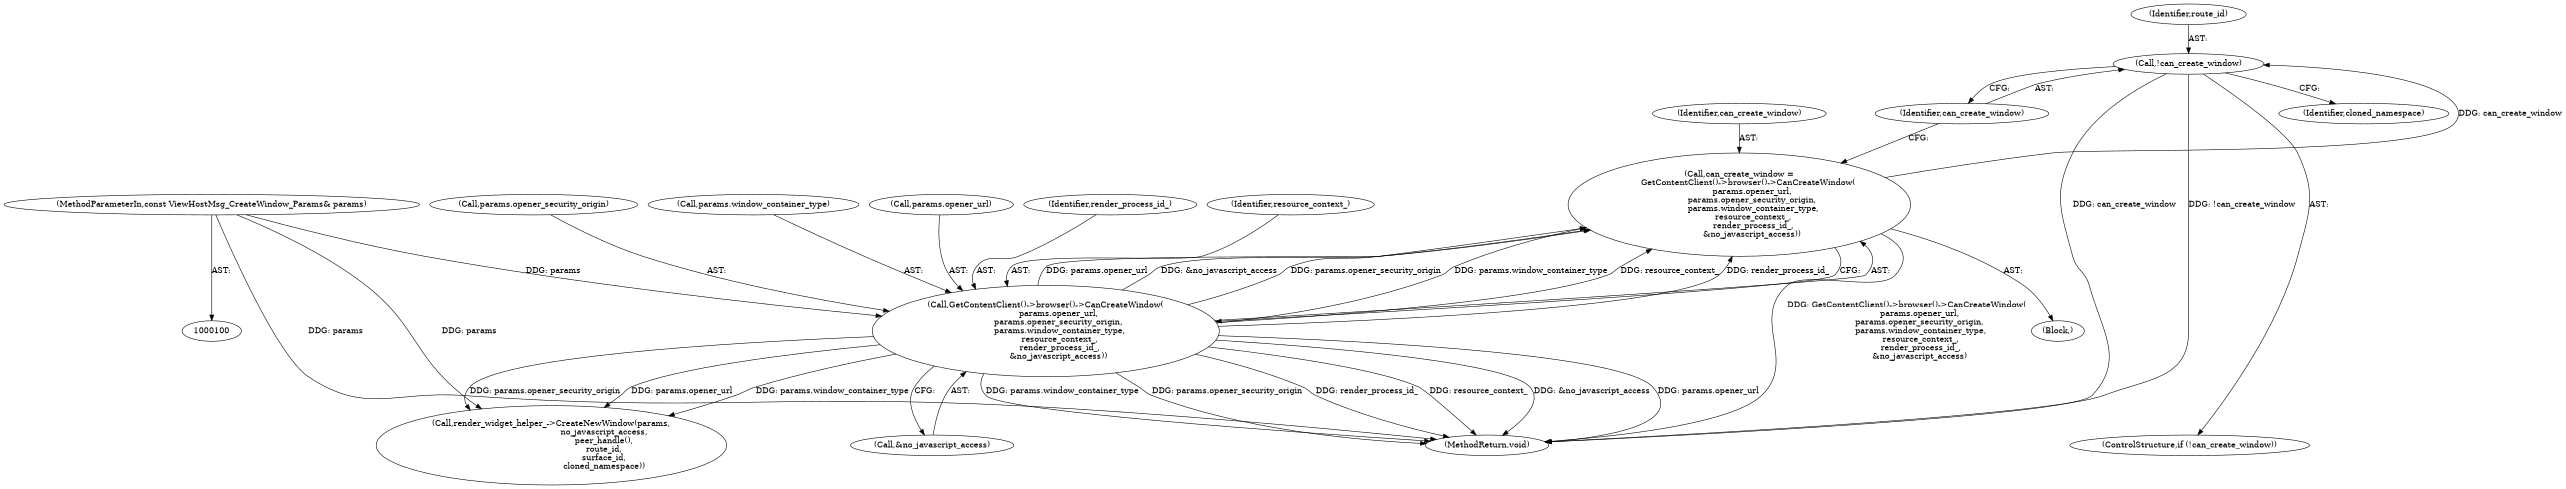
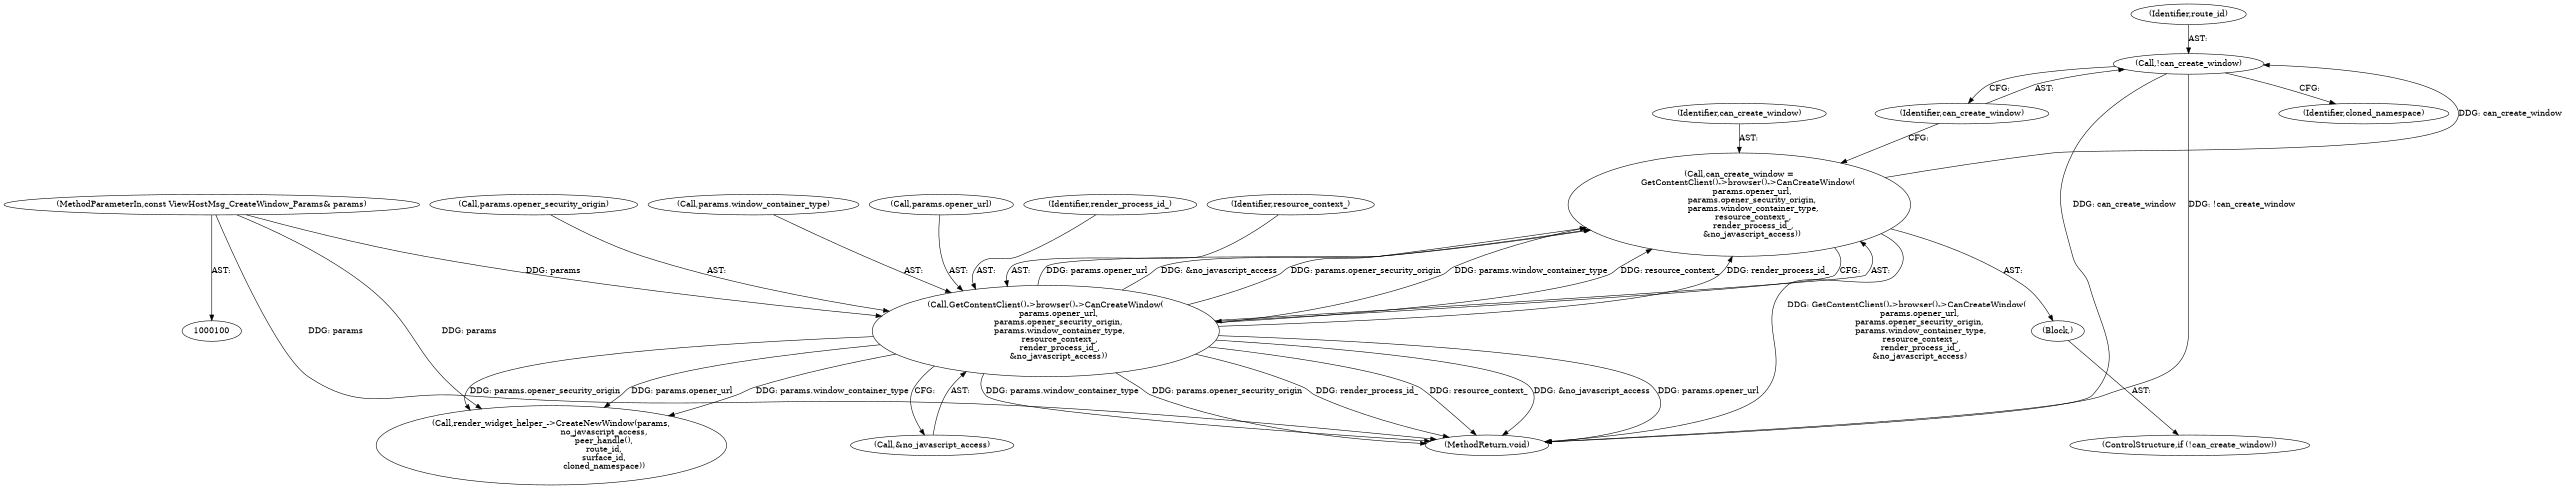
edge "(Call,!can_create_window)" -> "(ControlStructure,if (!can_create_window))": now "(Block,)" -> "(ControlStructure,if (!can_create_window))"
